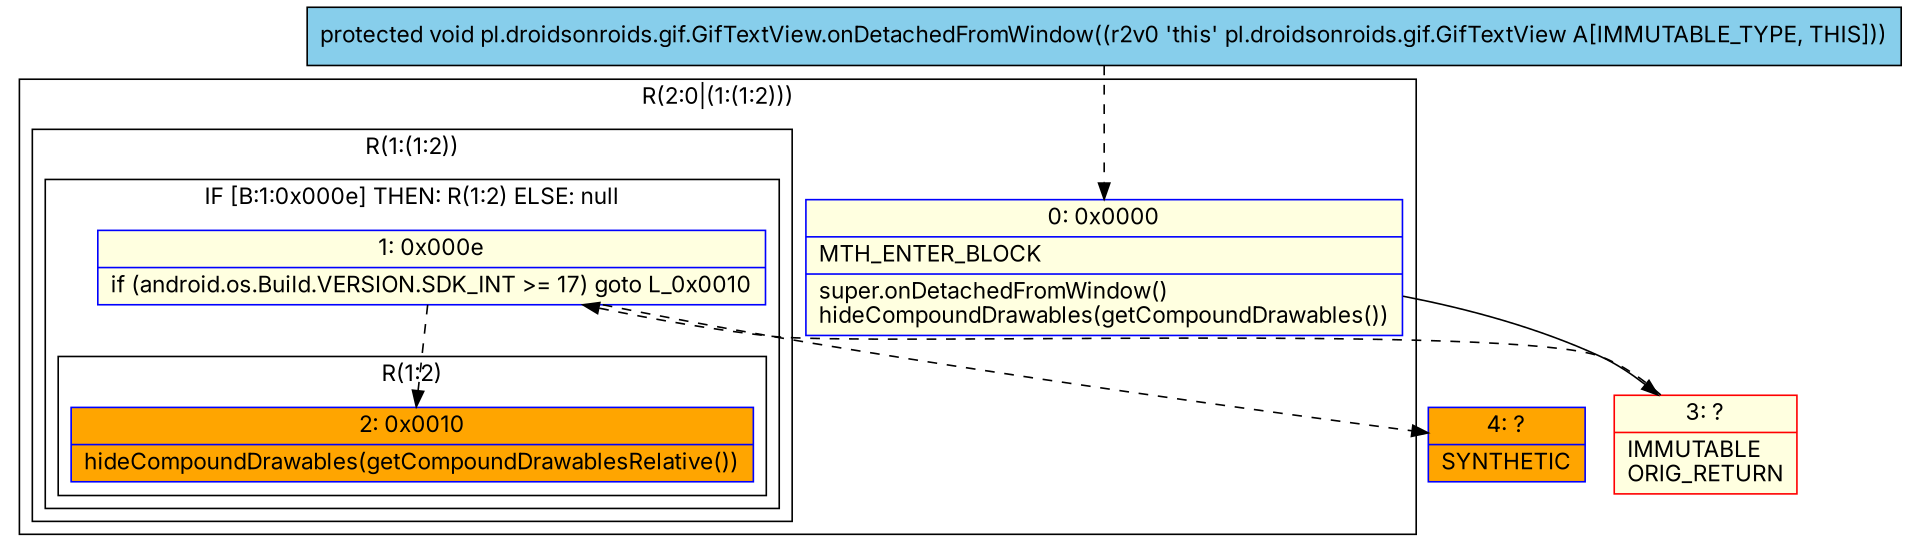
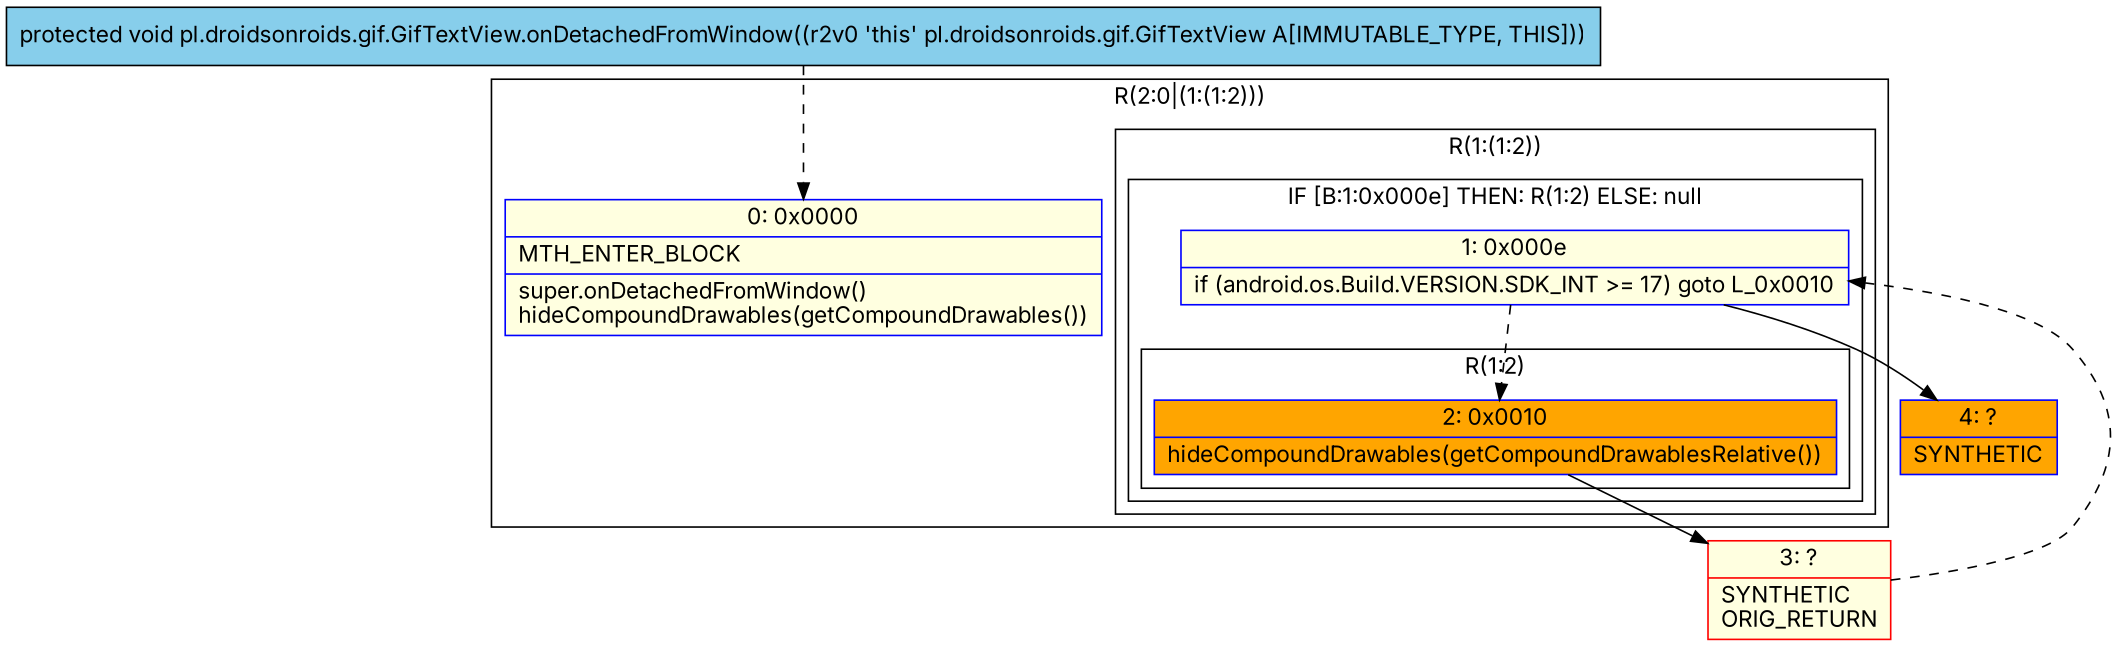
edge "0: 0x0000" -> "3: ?": now "2: 0x0010" -> "3: ?"
edge "1: 0x000e" -> "4: ?": style dashed -> solid
node "3: ?": text "IMMUTABLE" -> "SYNTHETIC"
